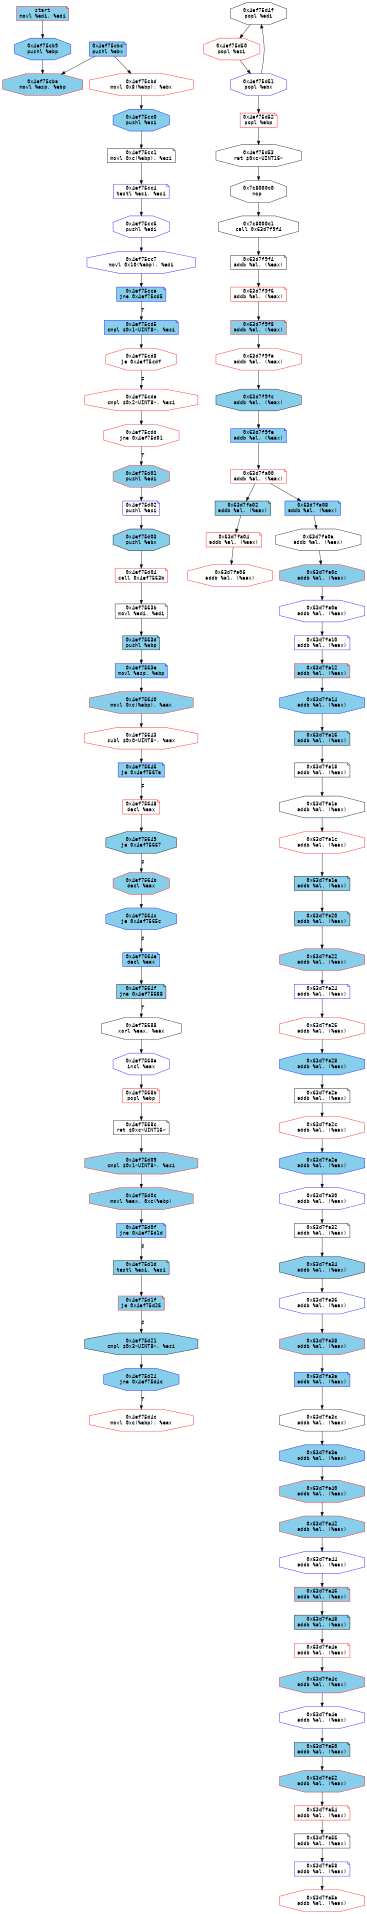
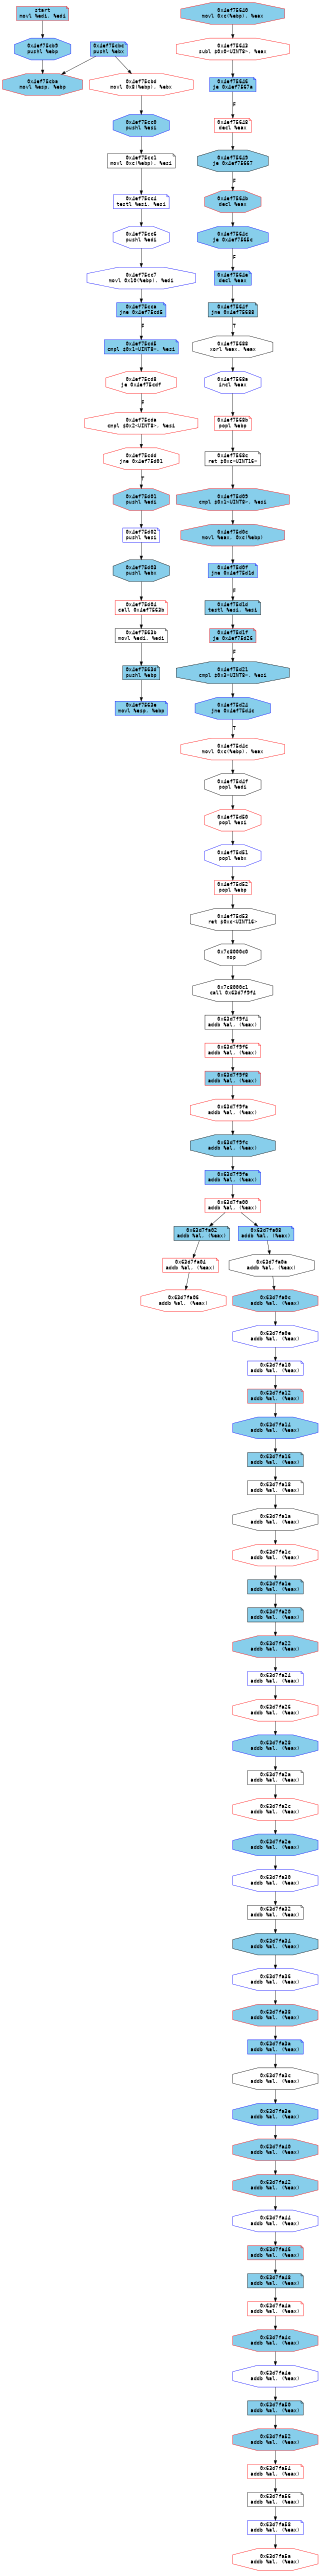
edge "0x4ef75d51 popl %ebx" -> "0x4ef75d4f popl %edi": now "0x4ef75d4c movl 0xc(%ebp), %eax" -> "0x4ef75d4f popl %edi"
edge "0x4ef75cca jne 0x4ef75cd5" -> "0x4ef75cd5 cmpl $0x1<UINT8>, %esi": label "T" -> "F"
edge "0x4ef7563e movl %esp, %ebp" -> "0x4ef75640 movl 0xc(%ebp), %eax": removed
